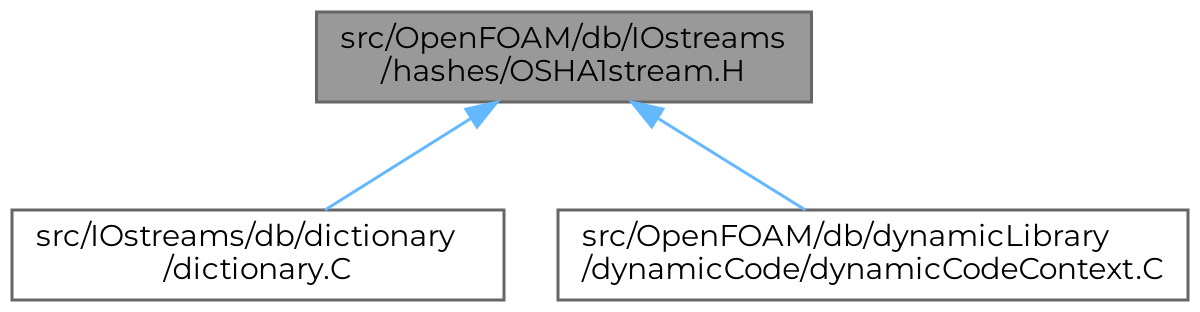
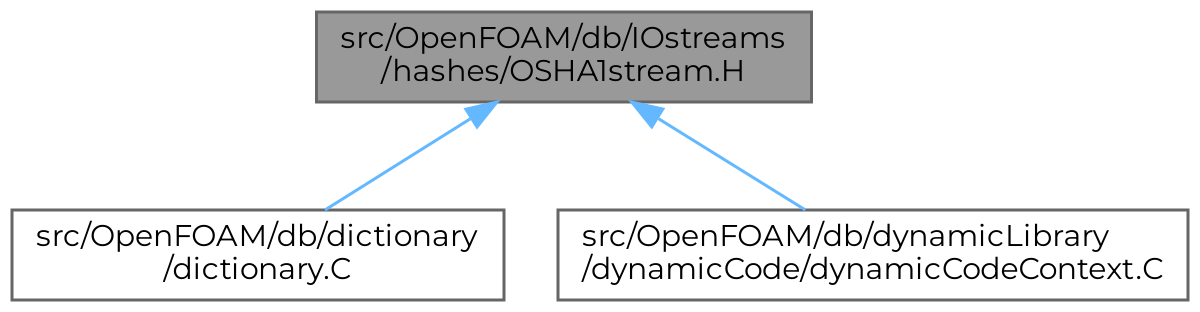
node "src/IOstreams/db/dictionary /dictionary.C": label "src/IOstreams/db/dictionary /dictionary.C" -> "src/OpenFOAM/db/dictionary /dictionary.C"
